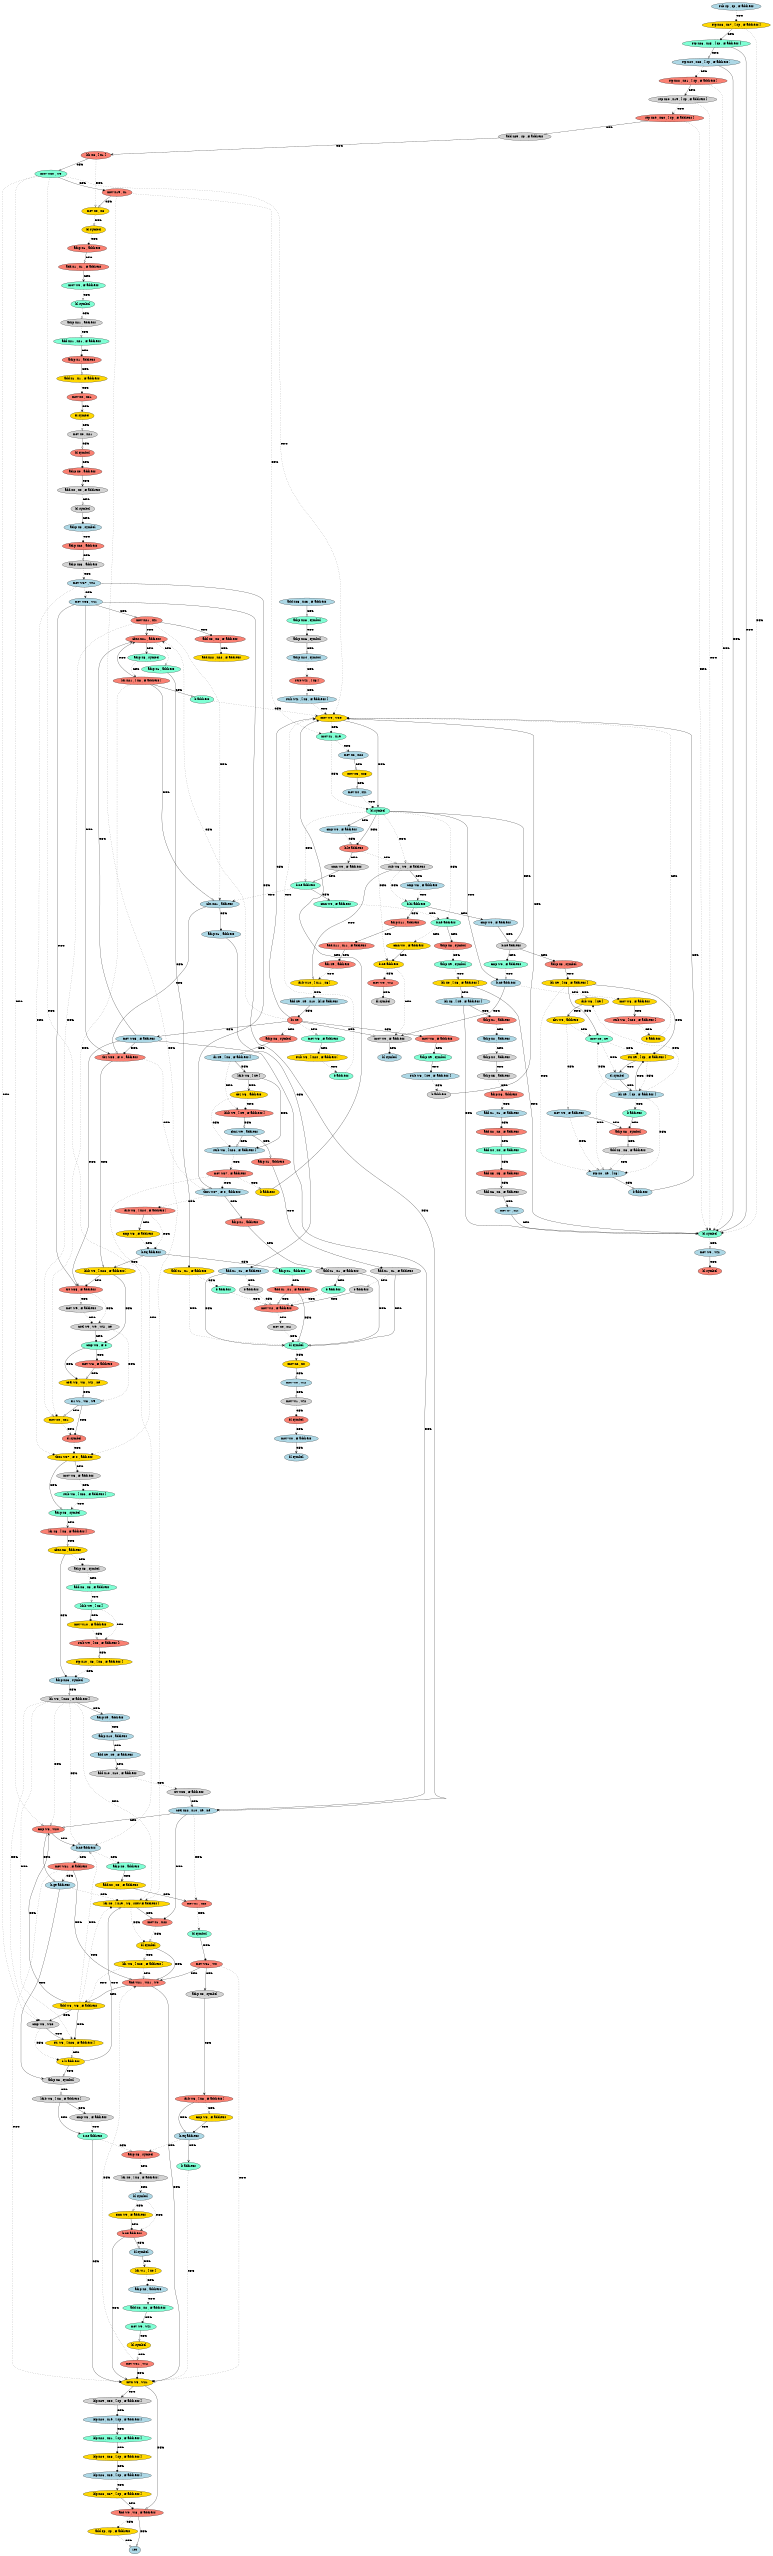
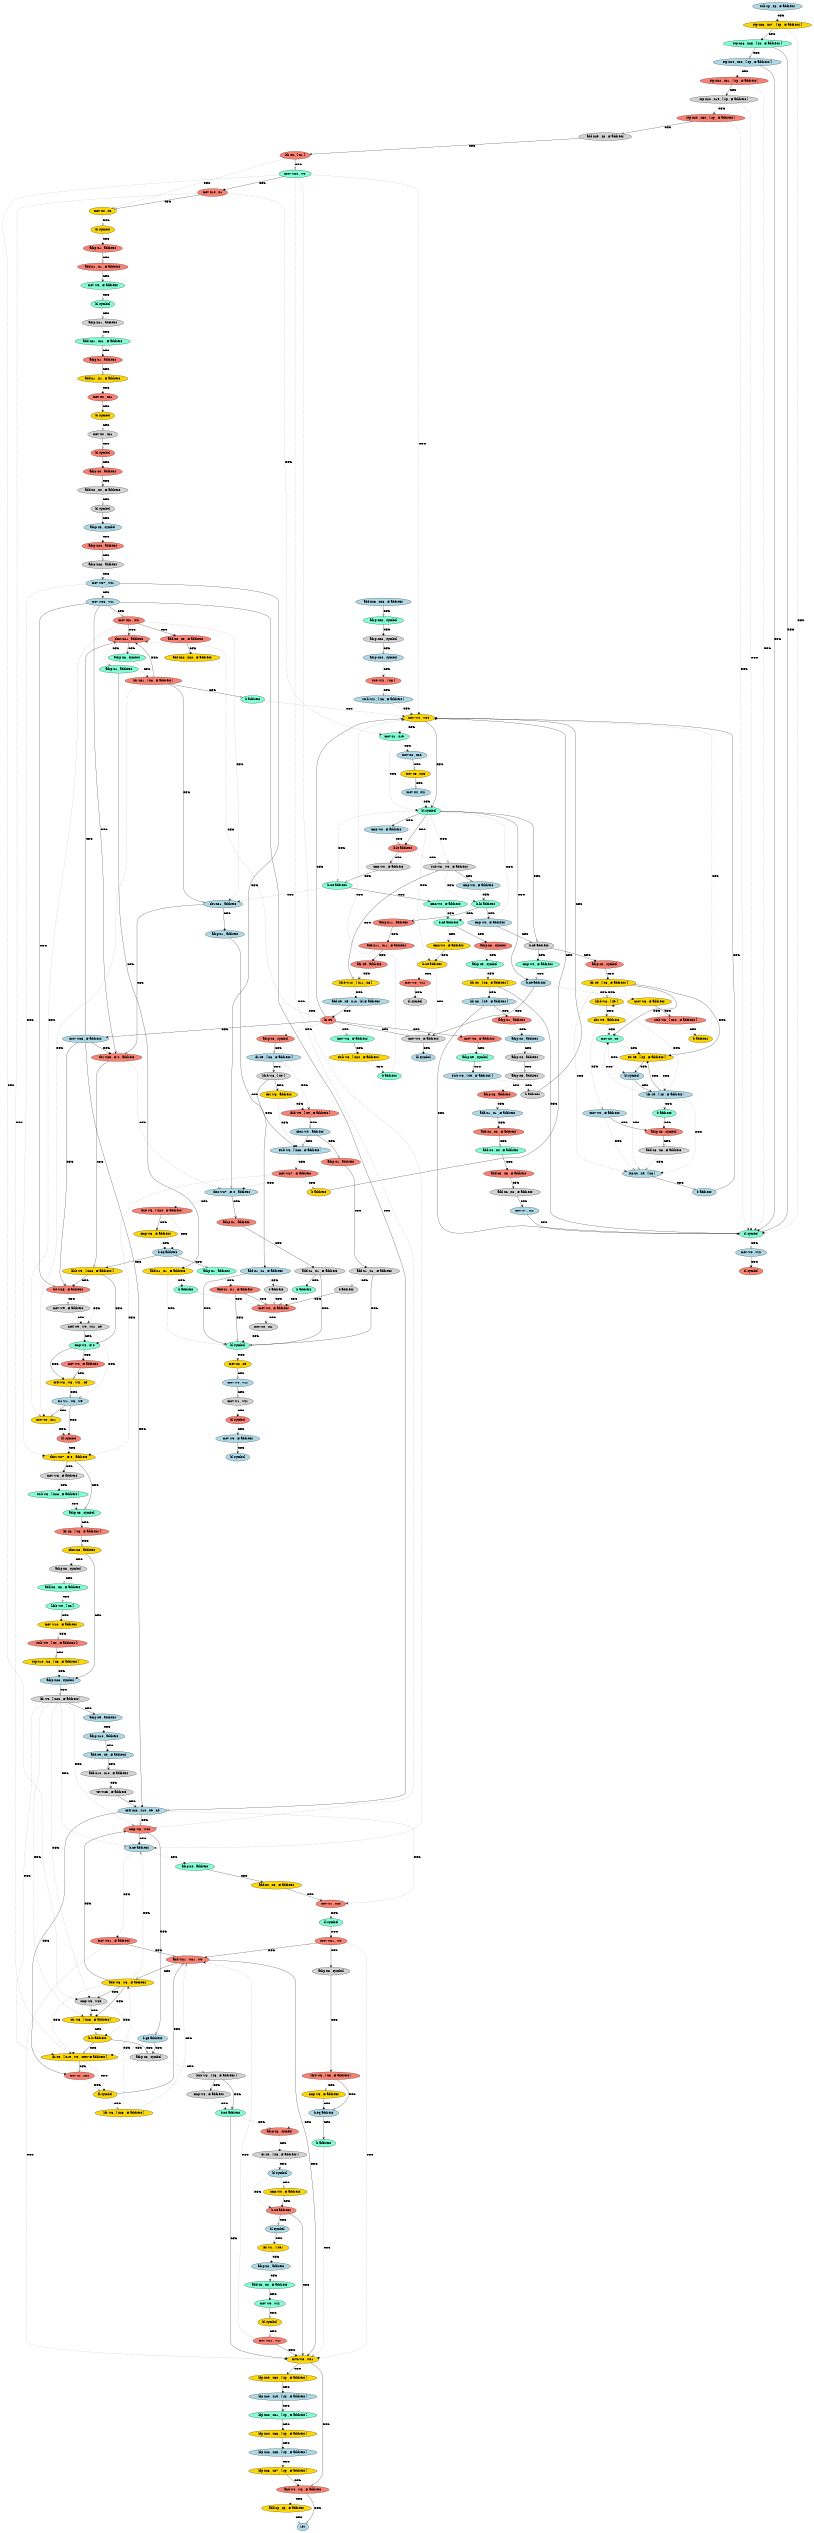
edge "ldrb w9 , [ x8 ]" -> "strb w9 , [ x8 , # address ]!": removed, label "DFG"
edge "mov w21 , # address" -> "b.ge address": removed, label "CFG"
node "ldp x29 , x30 , [ sp , # address ]": fillcolor lightgrey -> gold
